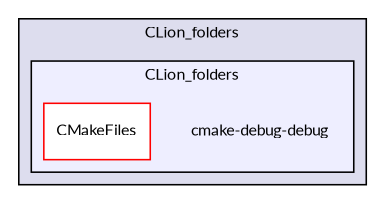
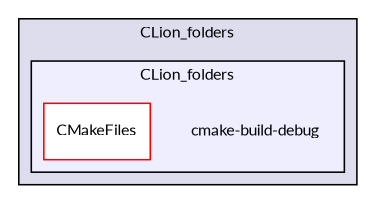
node "cmake-debug-debug": label "cmake-debug-debug" -> "cmake-build-debug"
